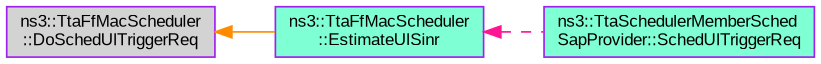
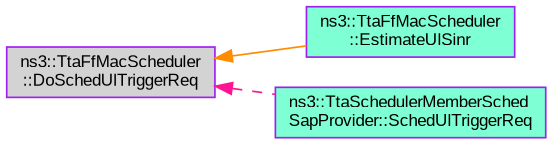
edge "ns3::TtaSchedulerMemberSched SapProvider::SchedUlTriggerReq" -> "ns3::TtaFfMacScheduler ::EstimateUlSinr": now "ns3::TtaSchedulerMemberSched SapProvider::SchedUlTriggerReq" -> "ns3::TtaFfMacScheduler ::DoSchedUlTriggerReq"
